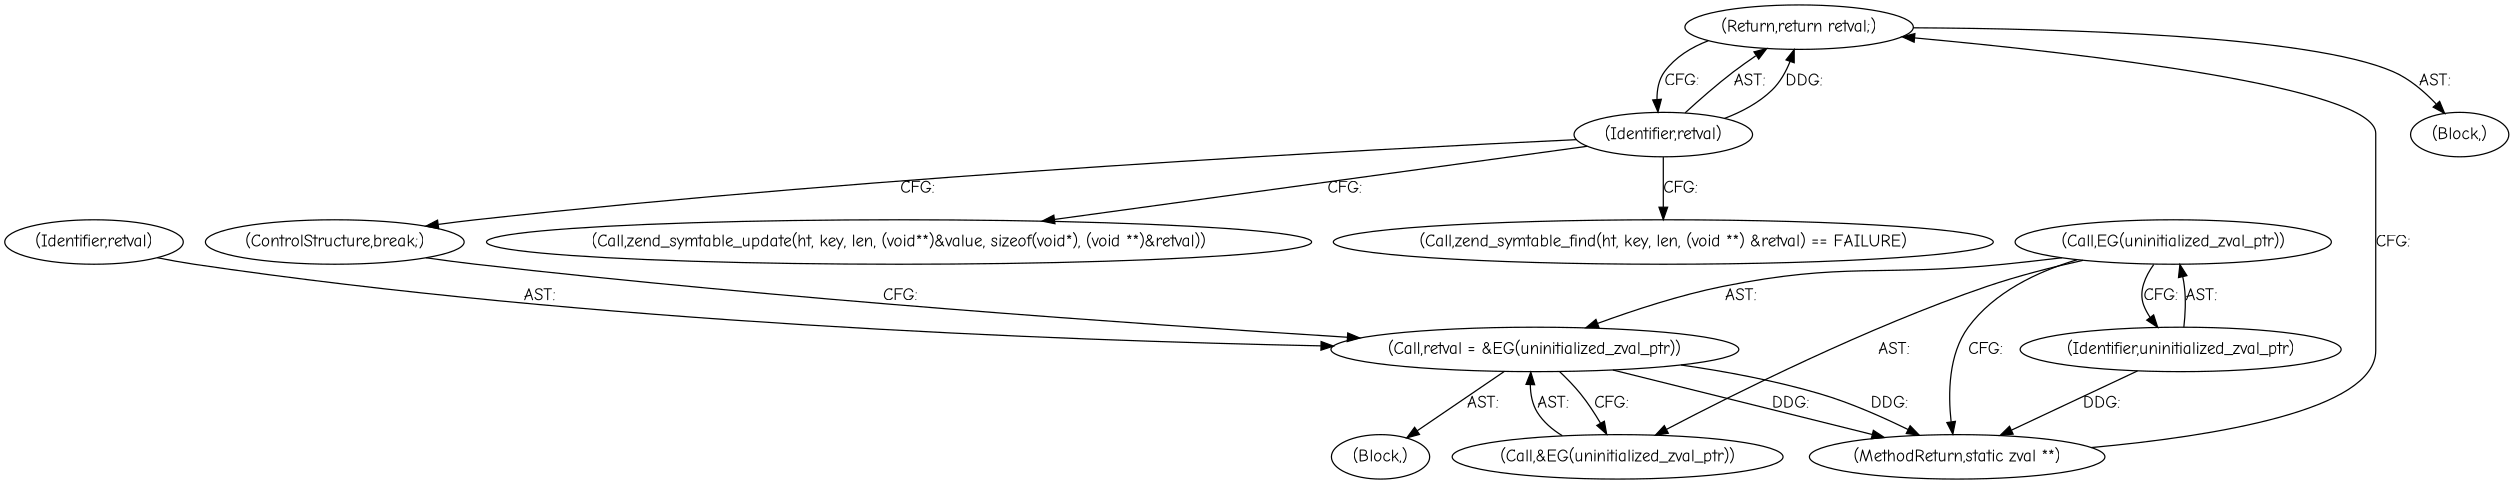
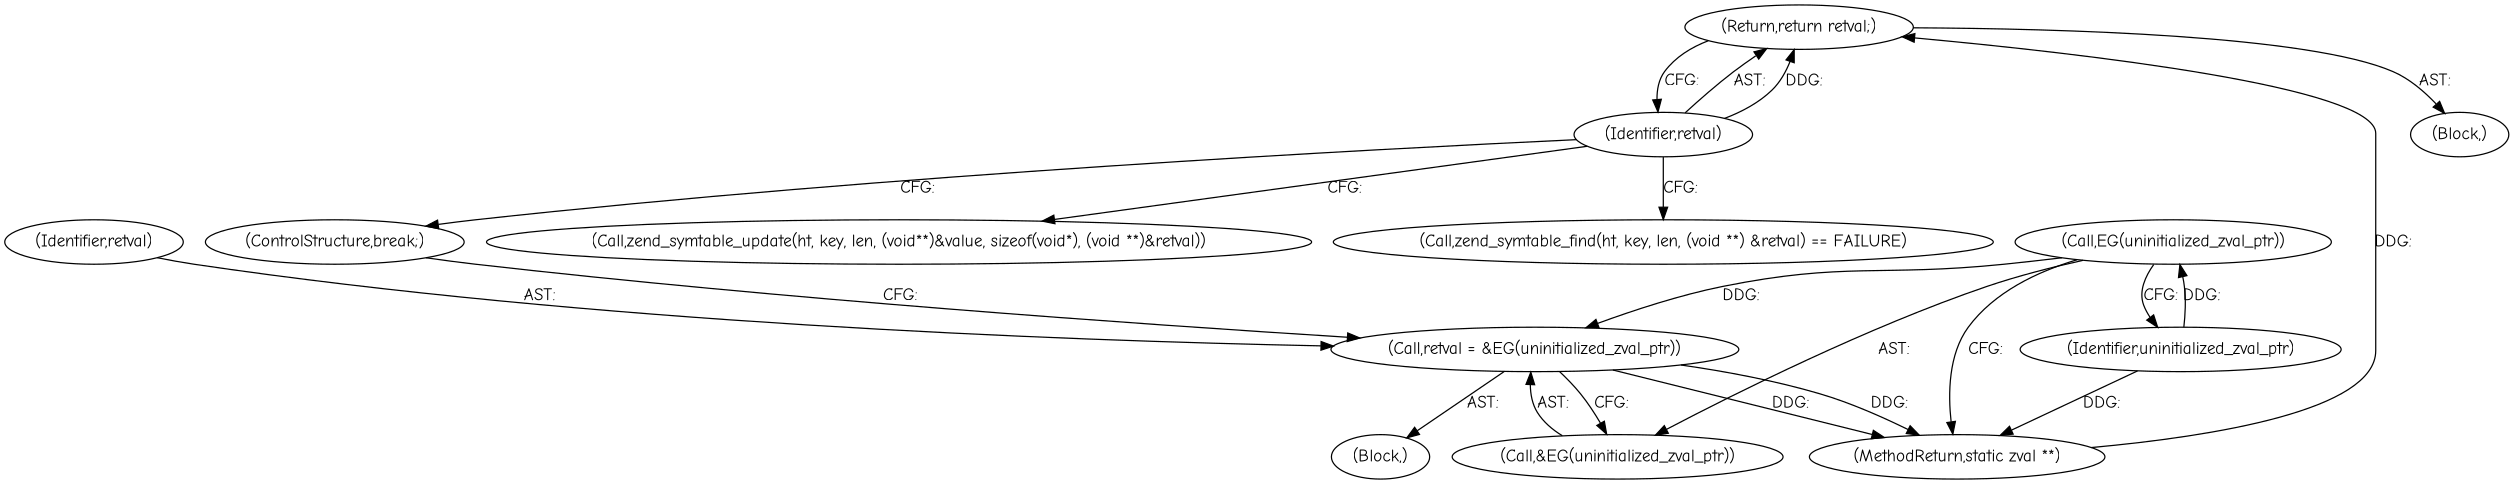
edge "(MethodReturn,static zval **)" -> "(Return,return retval;)": label "CFG: " -> "DDG: "
edge "(Call,EG(uninitialized_zval_ptr))" -> "(Call,retval = &EG(uninitialized_zval_ptr))": label "AST: " -> "DDG: "
edge "(Identifier,uninitialized_zval_ptr)" -> "(Call,EG(uninitialized_zval_ptr))": label "AST: " -> "DDG: "
